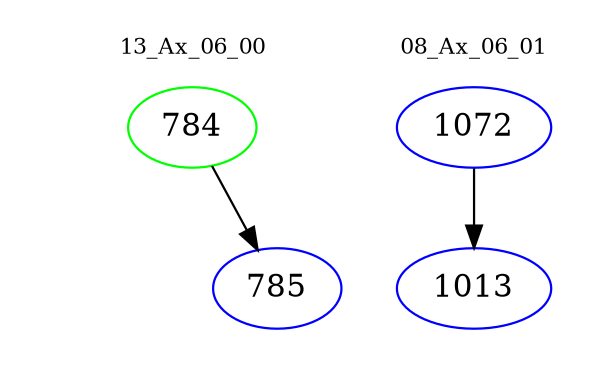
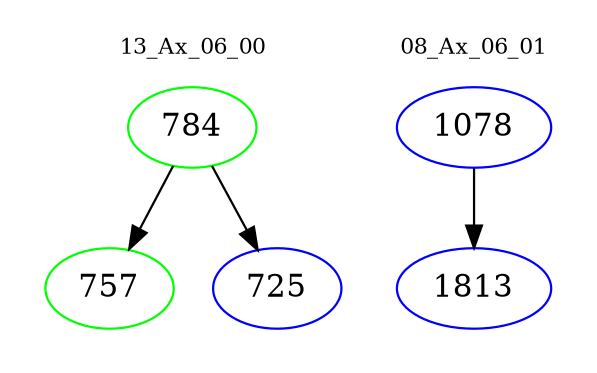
node "1072": label "1072" -> "1078"
node "757": added
node "785": label "785" -> "725"
node "1013": label "1013" -> "1813"
